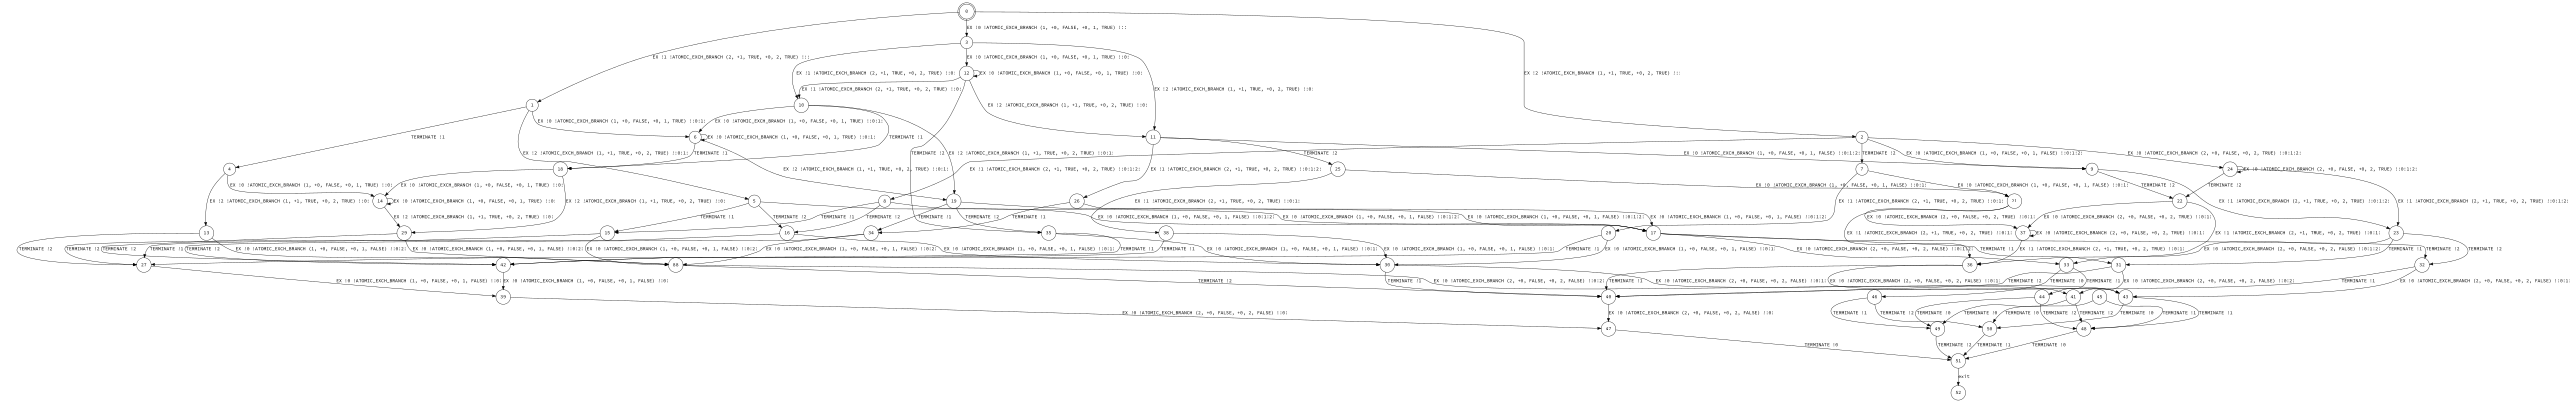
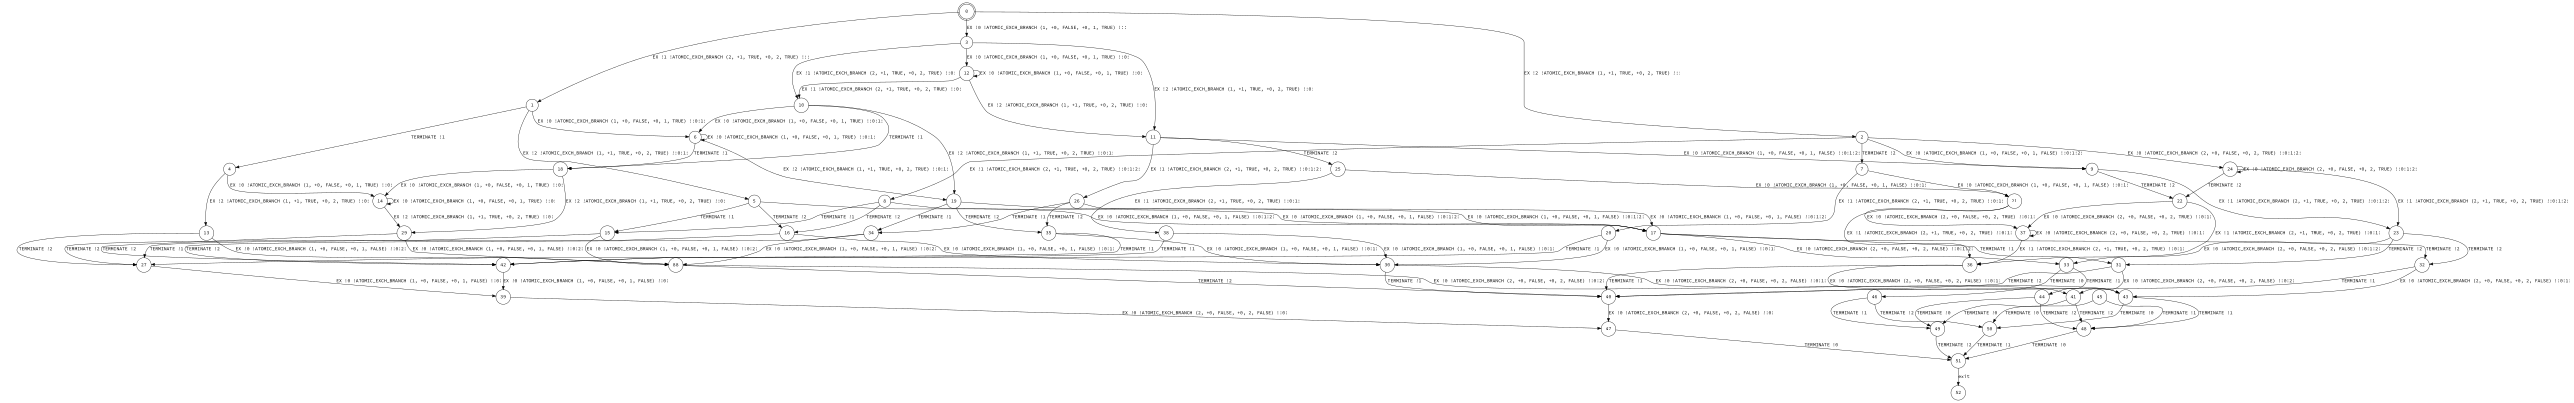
edge "12" -> "35": now "26" -> "35"
edge "23" -> "31": label "TERMINATE !1" -> "TERMINATE !2"
